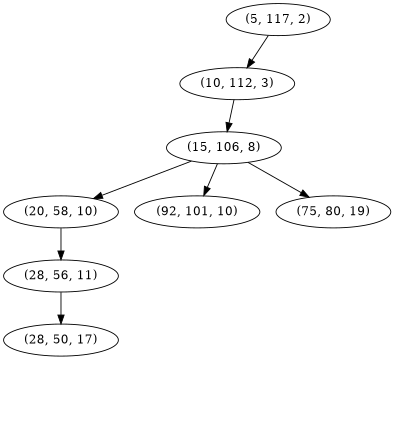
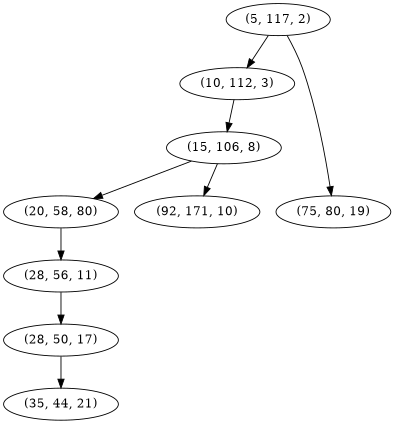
edge "(15, 106, 8)" -> "(75, 80, 19)": now "(5, 117, 2)" -> "(75, 80, 19)"
node "(20, 58, 10)": label "(20, 58, 10)" -> "(20, 58, 80)"
node "(92, 101, 10)": label "(92, 101, 10)" -> "(92, 171, 10)"
node "(35, 44, 21)": added
